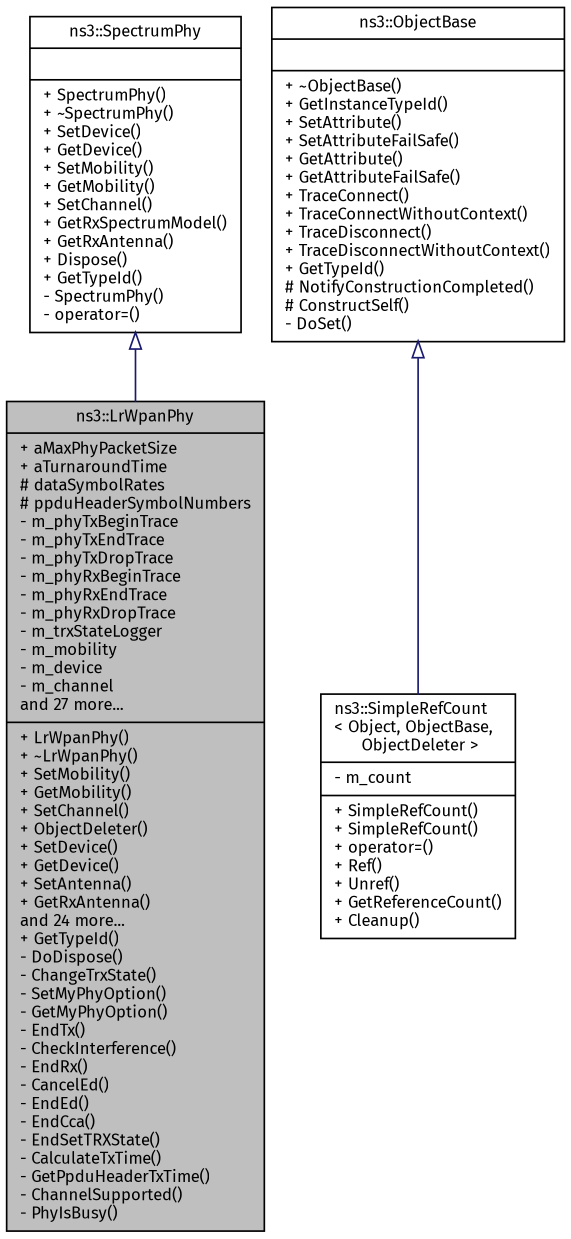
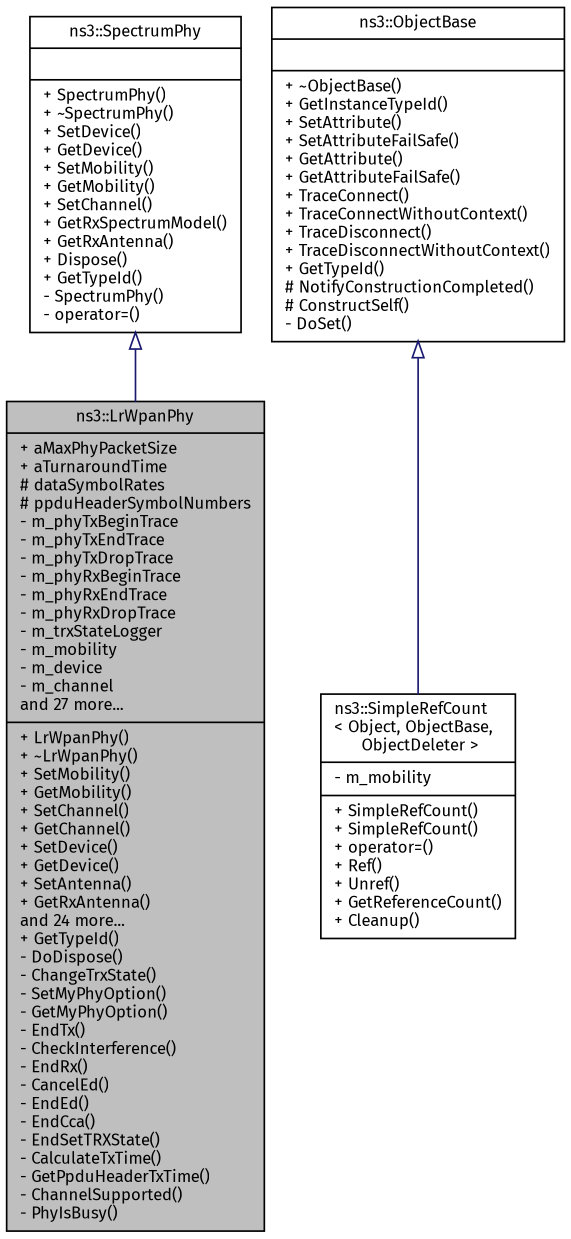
node "ns3::SimpleRefCount": text "- m_count" -> "- m_mobility"
node "ns3::LrWpanPhy": text "+ ObjectDeleter()" -> "+ GetChannel()"
